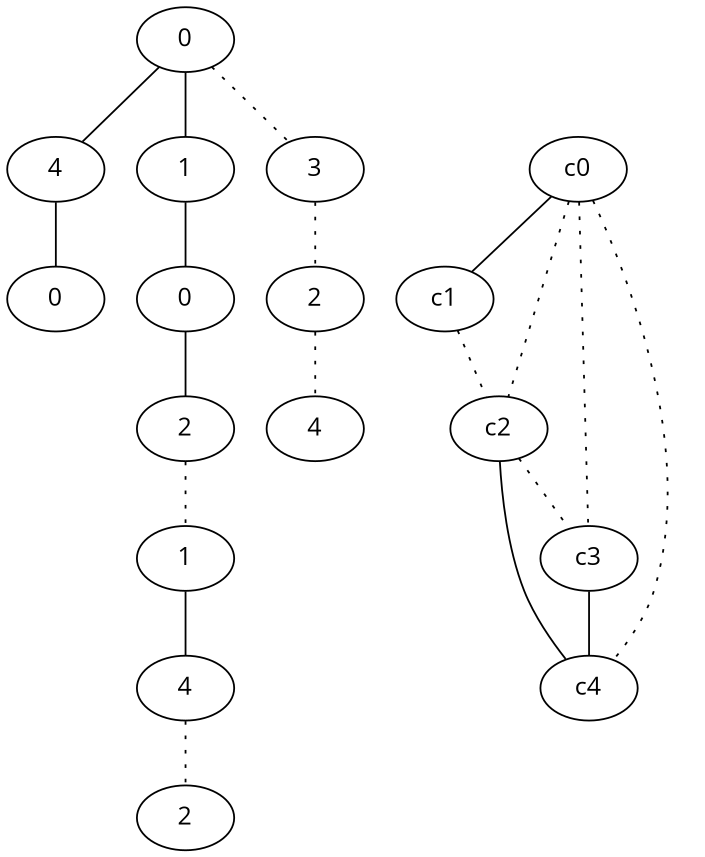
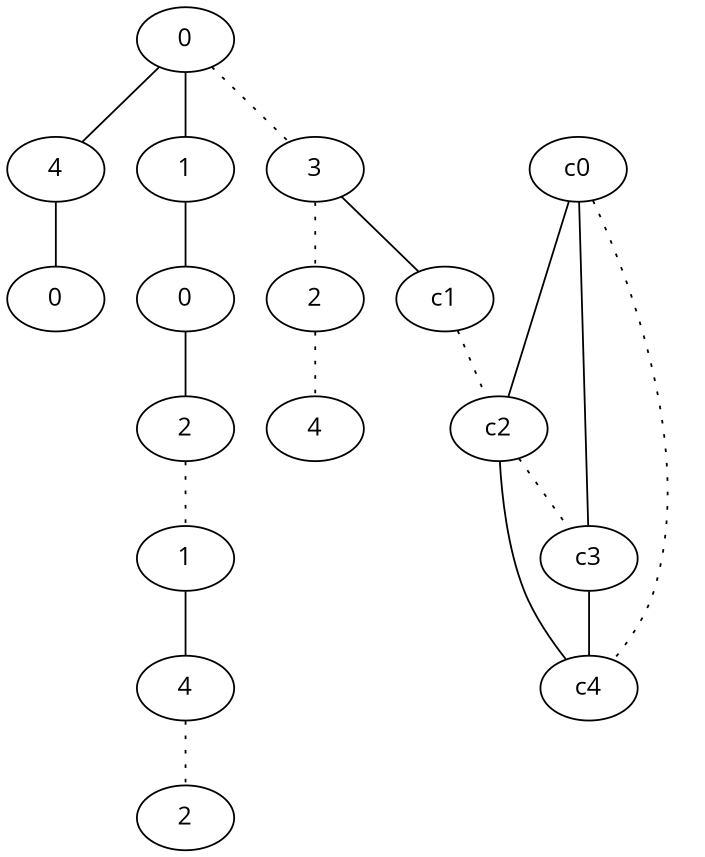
edge "c0" -- "c1": now "3" -- "c1"
edge "c0" -- "c2": style dotted -> solid
edge "c0" -- "c3": style dotted -> solid
